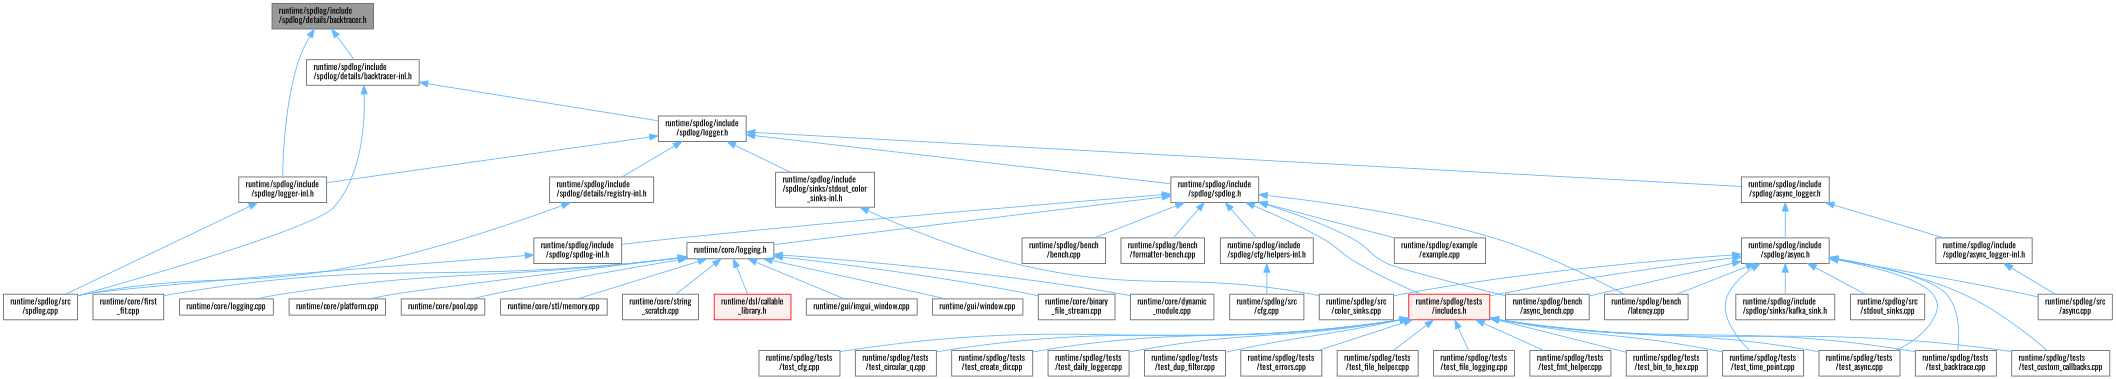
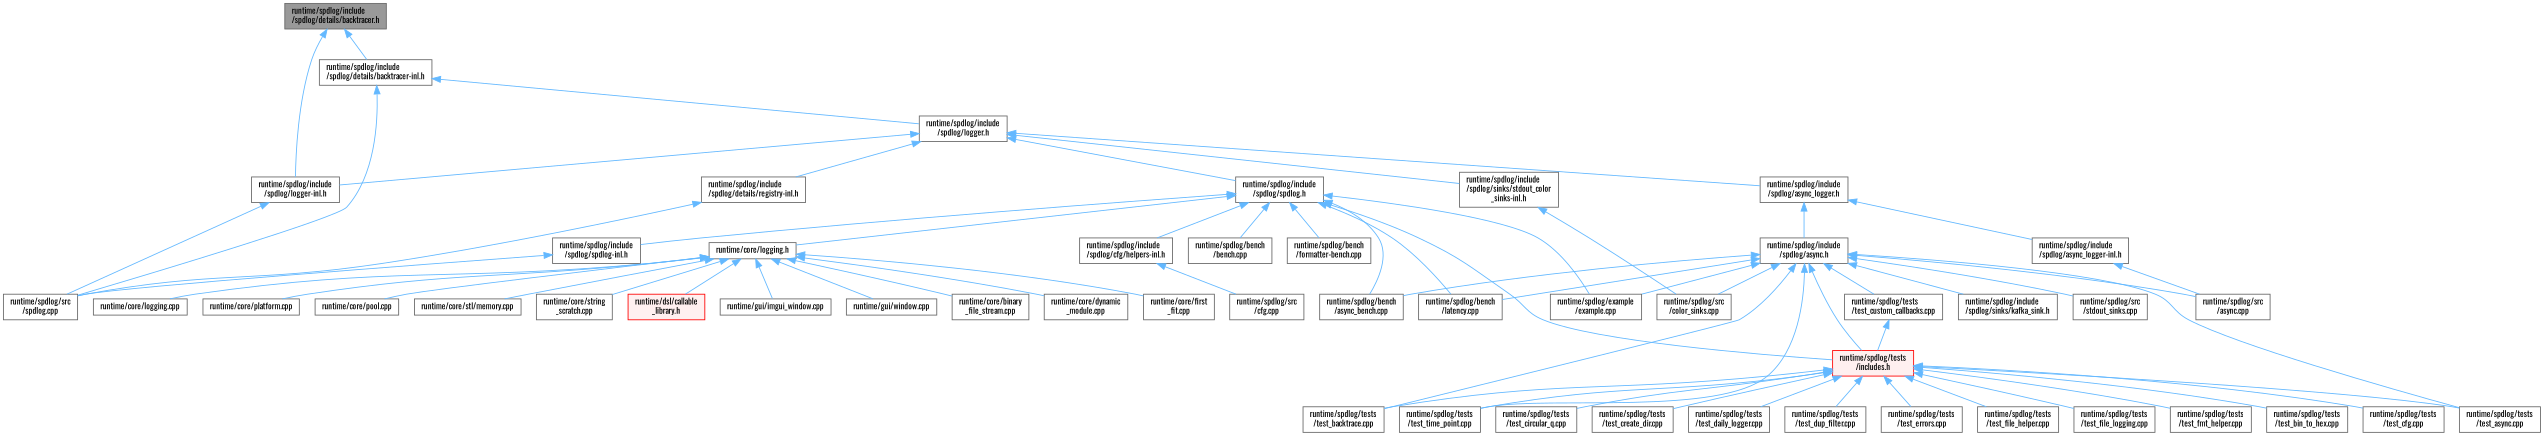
edge "runtime/spdlog/example /example.cpp" -> "runtime/spdlog/include /spdlog/async.h": added
edge "runtime/spdlog/tests /test_custom_callbacks.cpp" -> "runtime/spdlog/tests /includes.h": reversed
